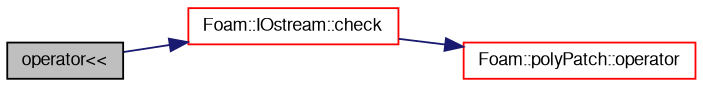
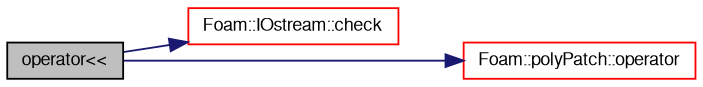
edge "Foam::IOstream::check" -> "Foam::polyPatch::operator": now "operator<<" -> "Foam::polyPatch::operator"
